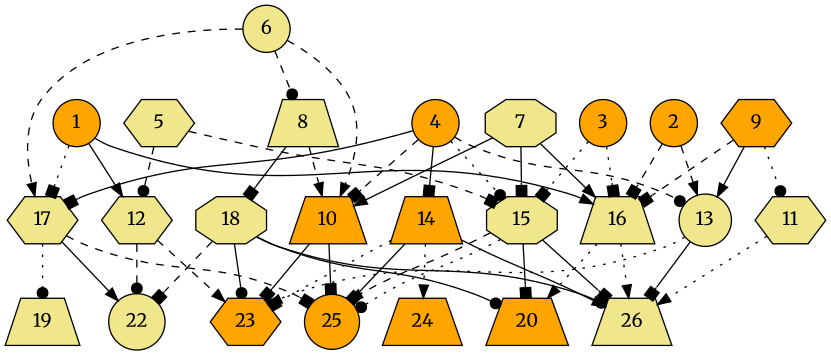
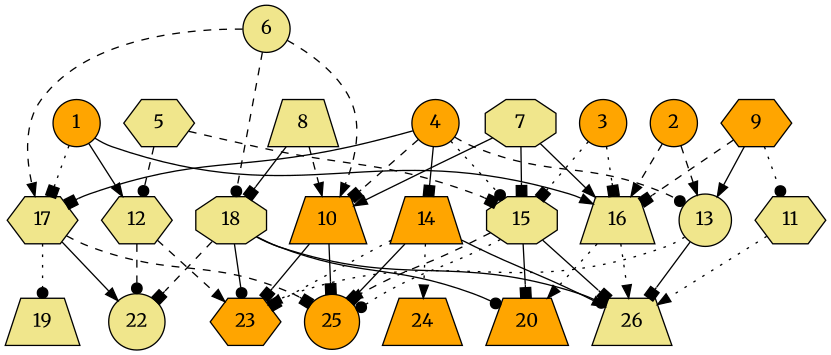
edge "6" -> "8": now "6" -> "18"
edge "2" -> "16": arrowhead box -> normal
